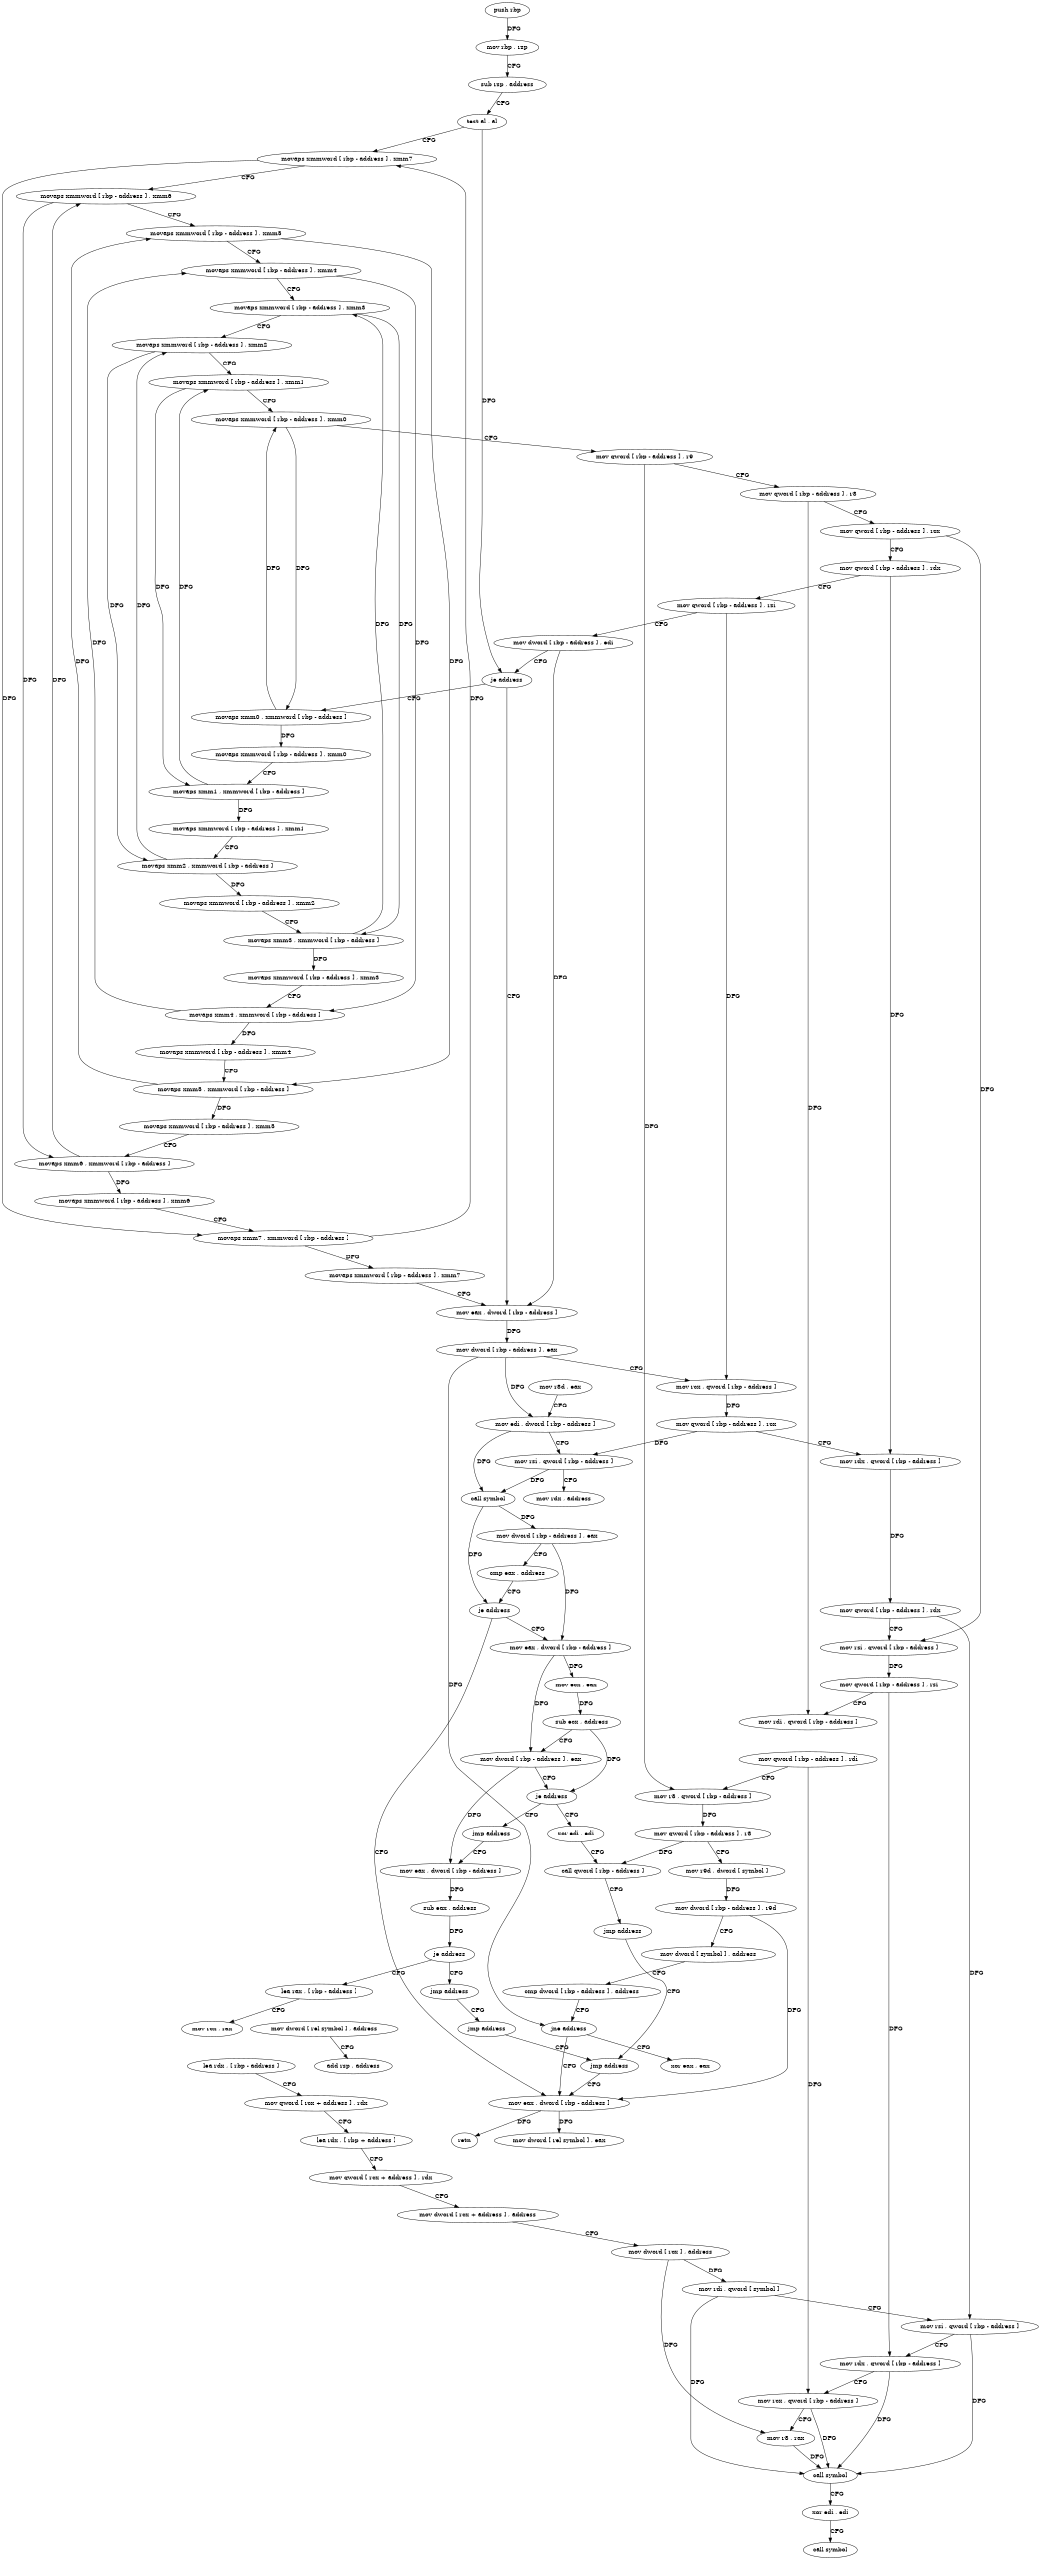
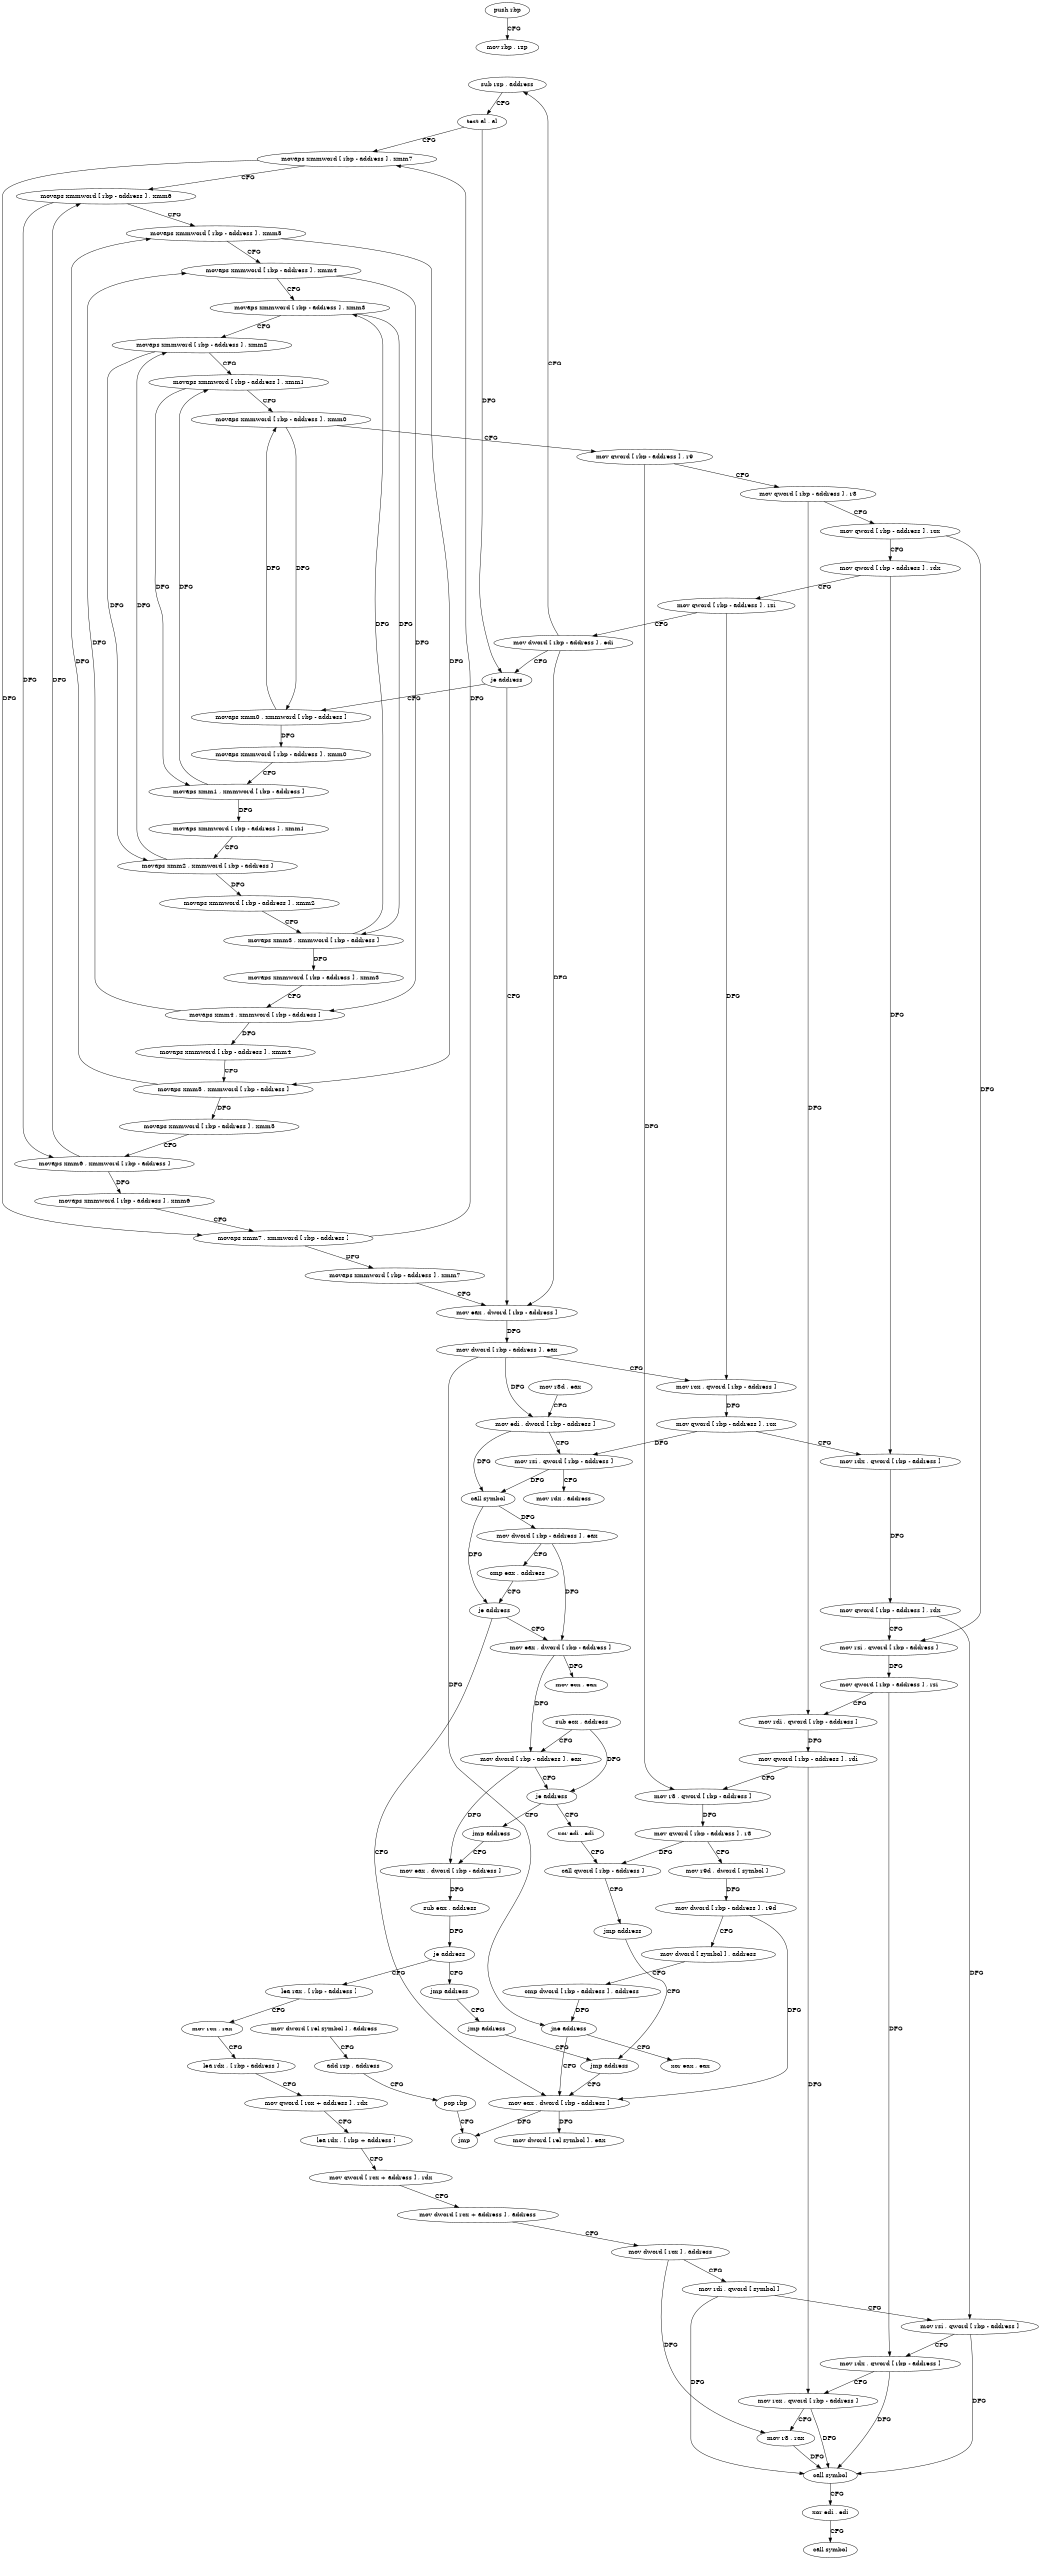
edge "push rbp" -> "mov rbp , rsp": label "DFG" -> "CFG"
edge "mov rbp , rsp" -> "sub rsp , address": now "mov dword [ rbp - address ] , edi" -> "sub rsp , address"
edge "mov ecx , eax" -> "sub ecx , address": removed, label "DFG"
edge "mov rdi , qword [ rbp - address ]" -> "mov qword [ rbp - address ] , rdi": added, label "DFG"
edge "cmp dword [ rbp - address ] , address" -> "jne address": label "CFG" -> "DFG"
edge "mov rcx , rax" -> "lea rdx , [ rbp - address ]": added, label "CFG"
node "pop rbp": added
node "retn": label "retn" -> "jmp"
edge "mov dword [ rcx ] , address" -> "mov rdi , qword [ symbol ]": label "DFG" -> "CFG"
